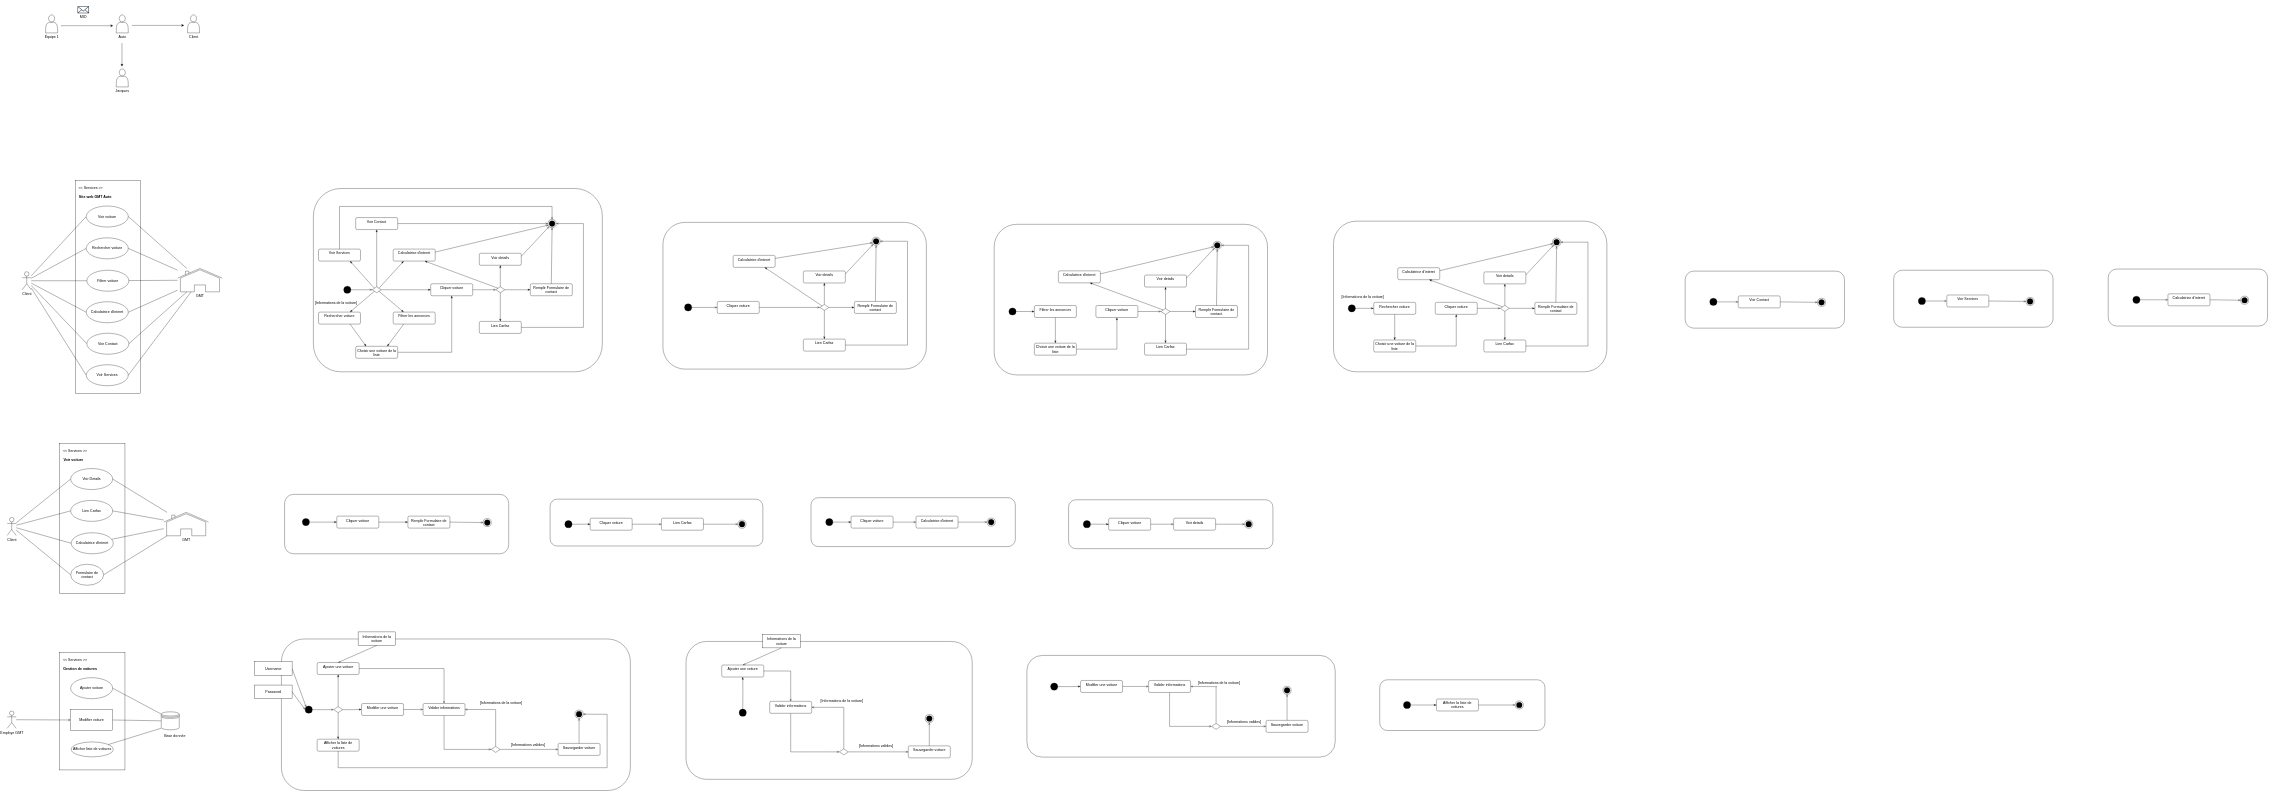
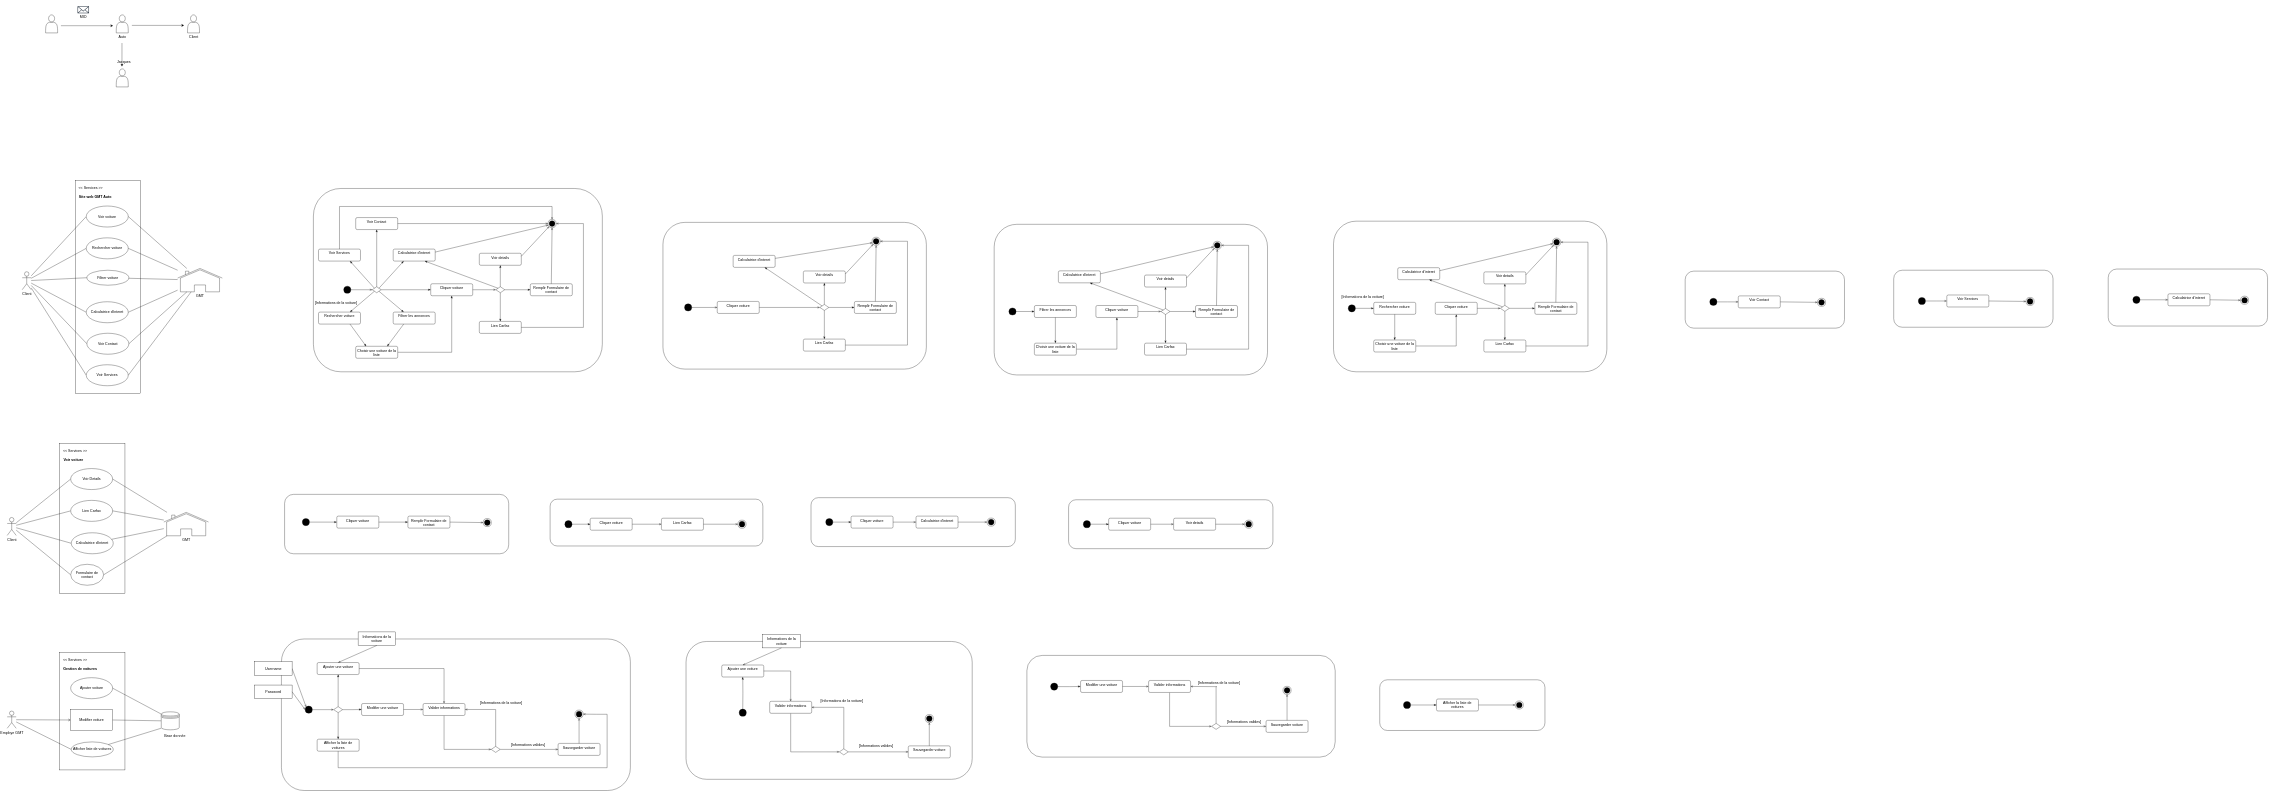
node "Équipe 1": removed
node "Jacques": moved (122, 91) -> (124, 62)
node "Filtrer voiture": size 42x21 -> 42x15
edge "Employe GMT" -- "Afficher liste de voitures": added
